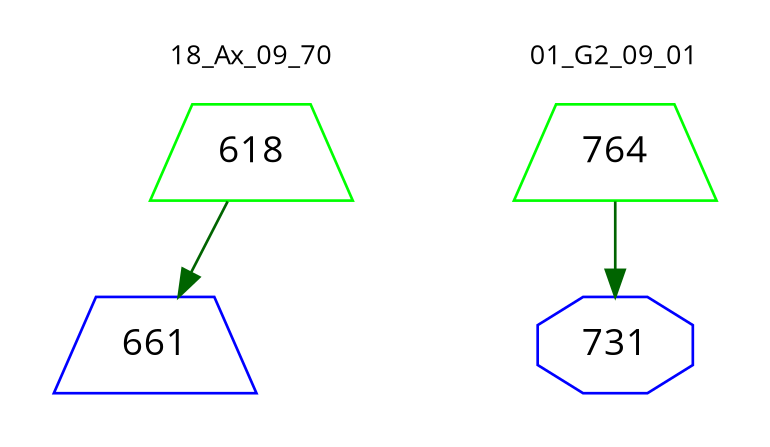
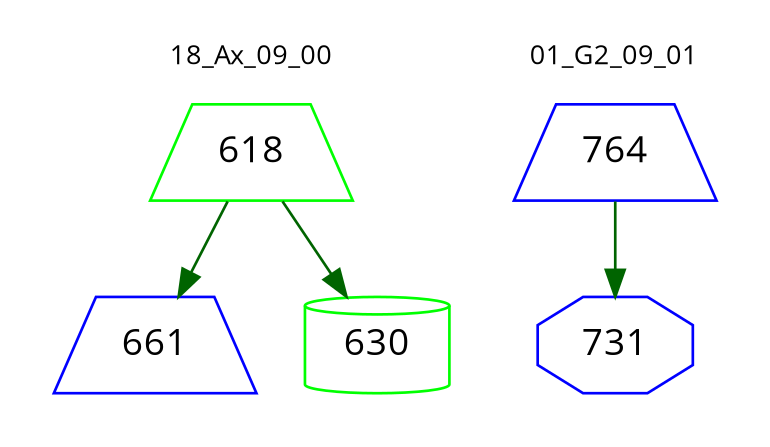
cluster "18_Ax_09_70": label "18_Ax_09_70" -> "18_Ax_09_00"
node "764": color green -> blue
node "630": added
